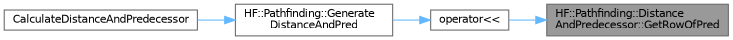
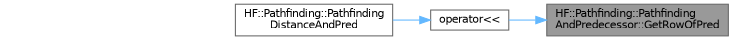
node "CalculateDistanceAndPredecessor": removed
node "HF::Pathfinding::Generate DistanceAndPred": label "HF::Pathfinding::Generate DistanceAndPred" -> "HF::Pathfinding::Pathfinding DistanceAndPred"
node "HF::Pathfinding::Distance AndPredecessor::GetRowOfPred": label "HF::Pathfinding::Distance AndPredecessor::GetRowOfPred" -> "HF::Pathfinding::Pathfinding AndPredecessor::GetRowOfPred"
